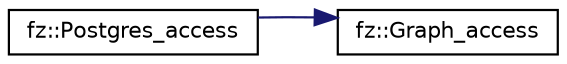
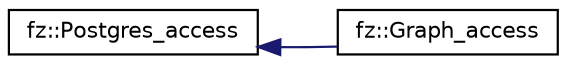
edge "fz::Postgres_access" -> "fz::Graph_access": reversed
